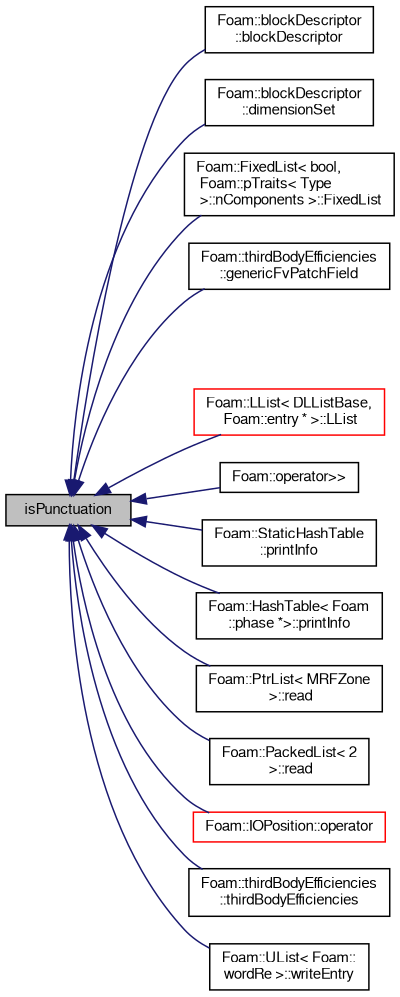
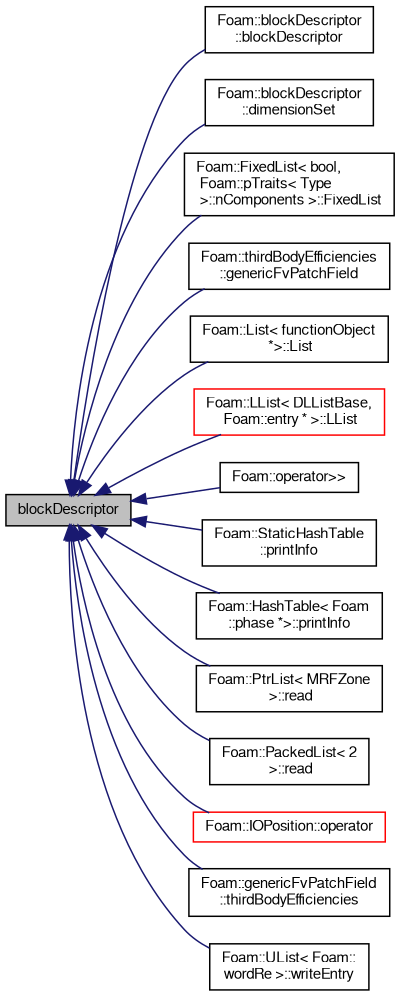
node "Foam::List< functionObject *>::List": added
node "isPunctuation": label "isPunctuation" -> "blockDescriptor"
node "Foam::thirdBodyEfficiencies ::thirdBodyEfficiencies": label "Foam::thirdBodyEfficiencies ::thirdBodyEfficiencies" -> "Foam::genericFvPatchField ::thirdBodyEfficiencies"
